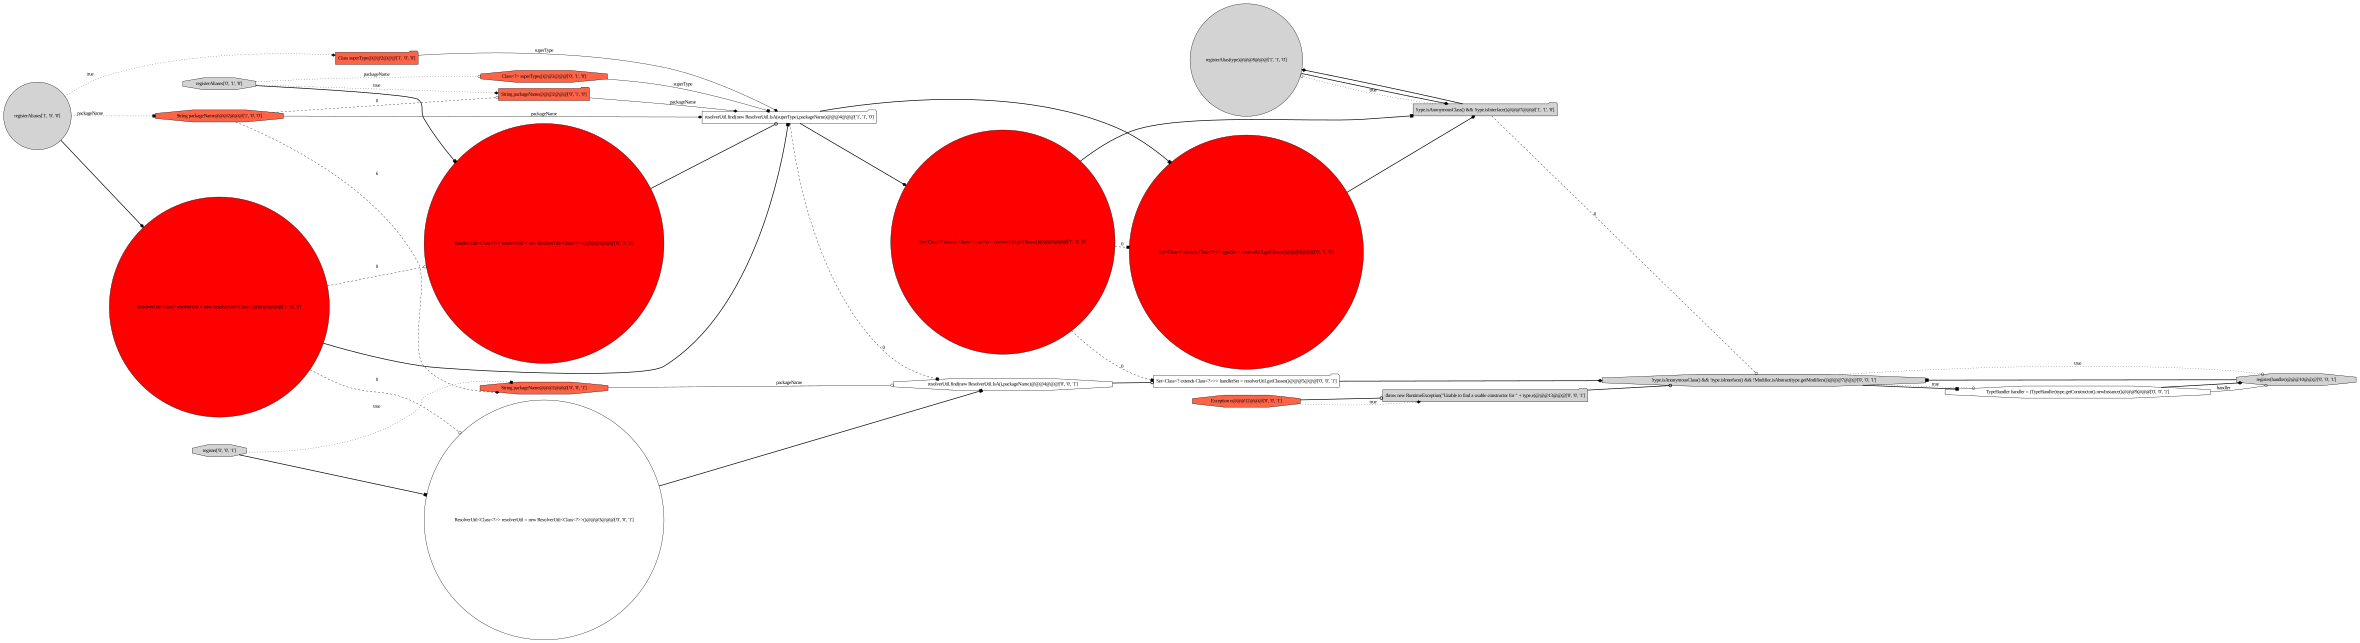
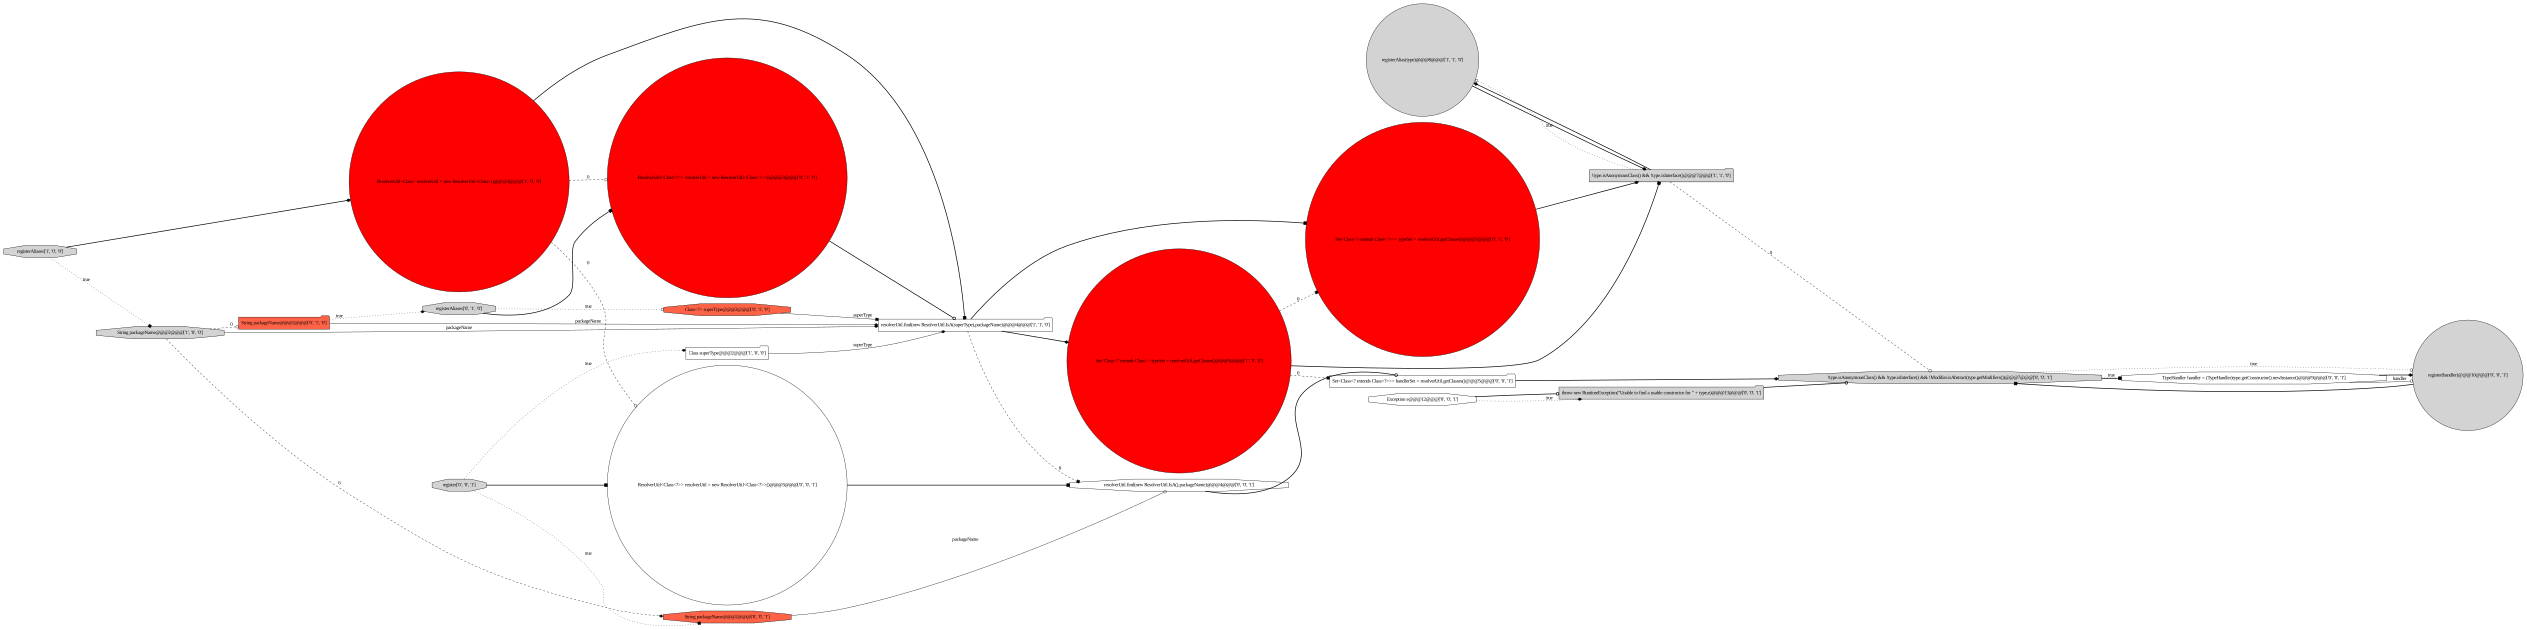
edge "registerAliases['1', '0', '0']" -> "Class superType@@@2@@@['1', '0', '0']": now "register['0', '0', '1']" -> "Class superType@@@2@@@['1', '0', '0']"
node "Class superType@@@2@@@['1', '0', '0']": fillcolor tomato -> white
edge "registerAliases['0', '1', '0']" -> "Class<?> superType@@@2@@@['0', '1', '0']": label "packageName" -> "true"
edge "registerAliases['0', '1', '0']" -> "String packageName@@@2@@@['0', '1', '0']": reversed
edge "registerAliases['1', '0', '0']" -> "String packageName@@@2@@@['1', '0', '0']": label "packageName" -> "true"
node "registerAliases['1', '0', '0']": shape circle -> octagon
node "String packageName@@@2@@@['1', '0', '0']": fillcolor tomato -> lightgray
node "register(handler)@@@10@@@['0', '0', '1']": shape octagon -> circle
node "Exception e@@@12@@@['0', '0', '1']": fillcolor tomato -> white
